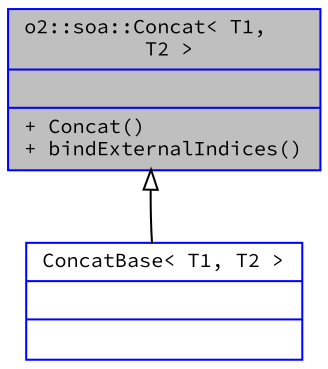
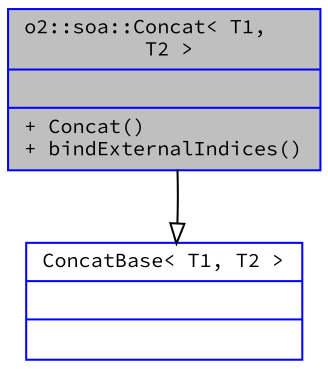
edge "ConcatBase< T1, T2 >" -> "o2::soa::Concat< T1,": reversed
